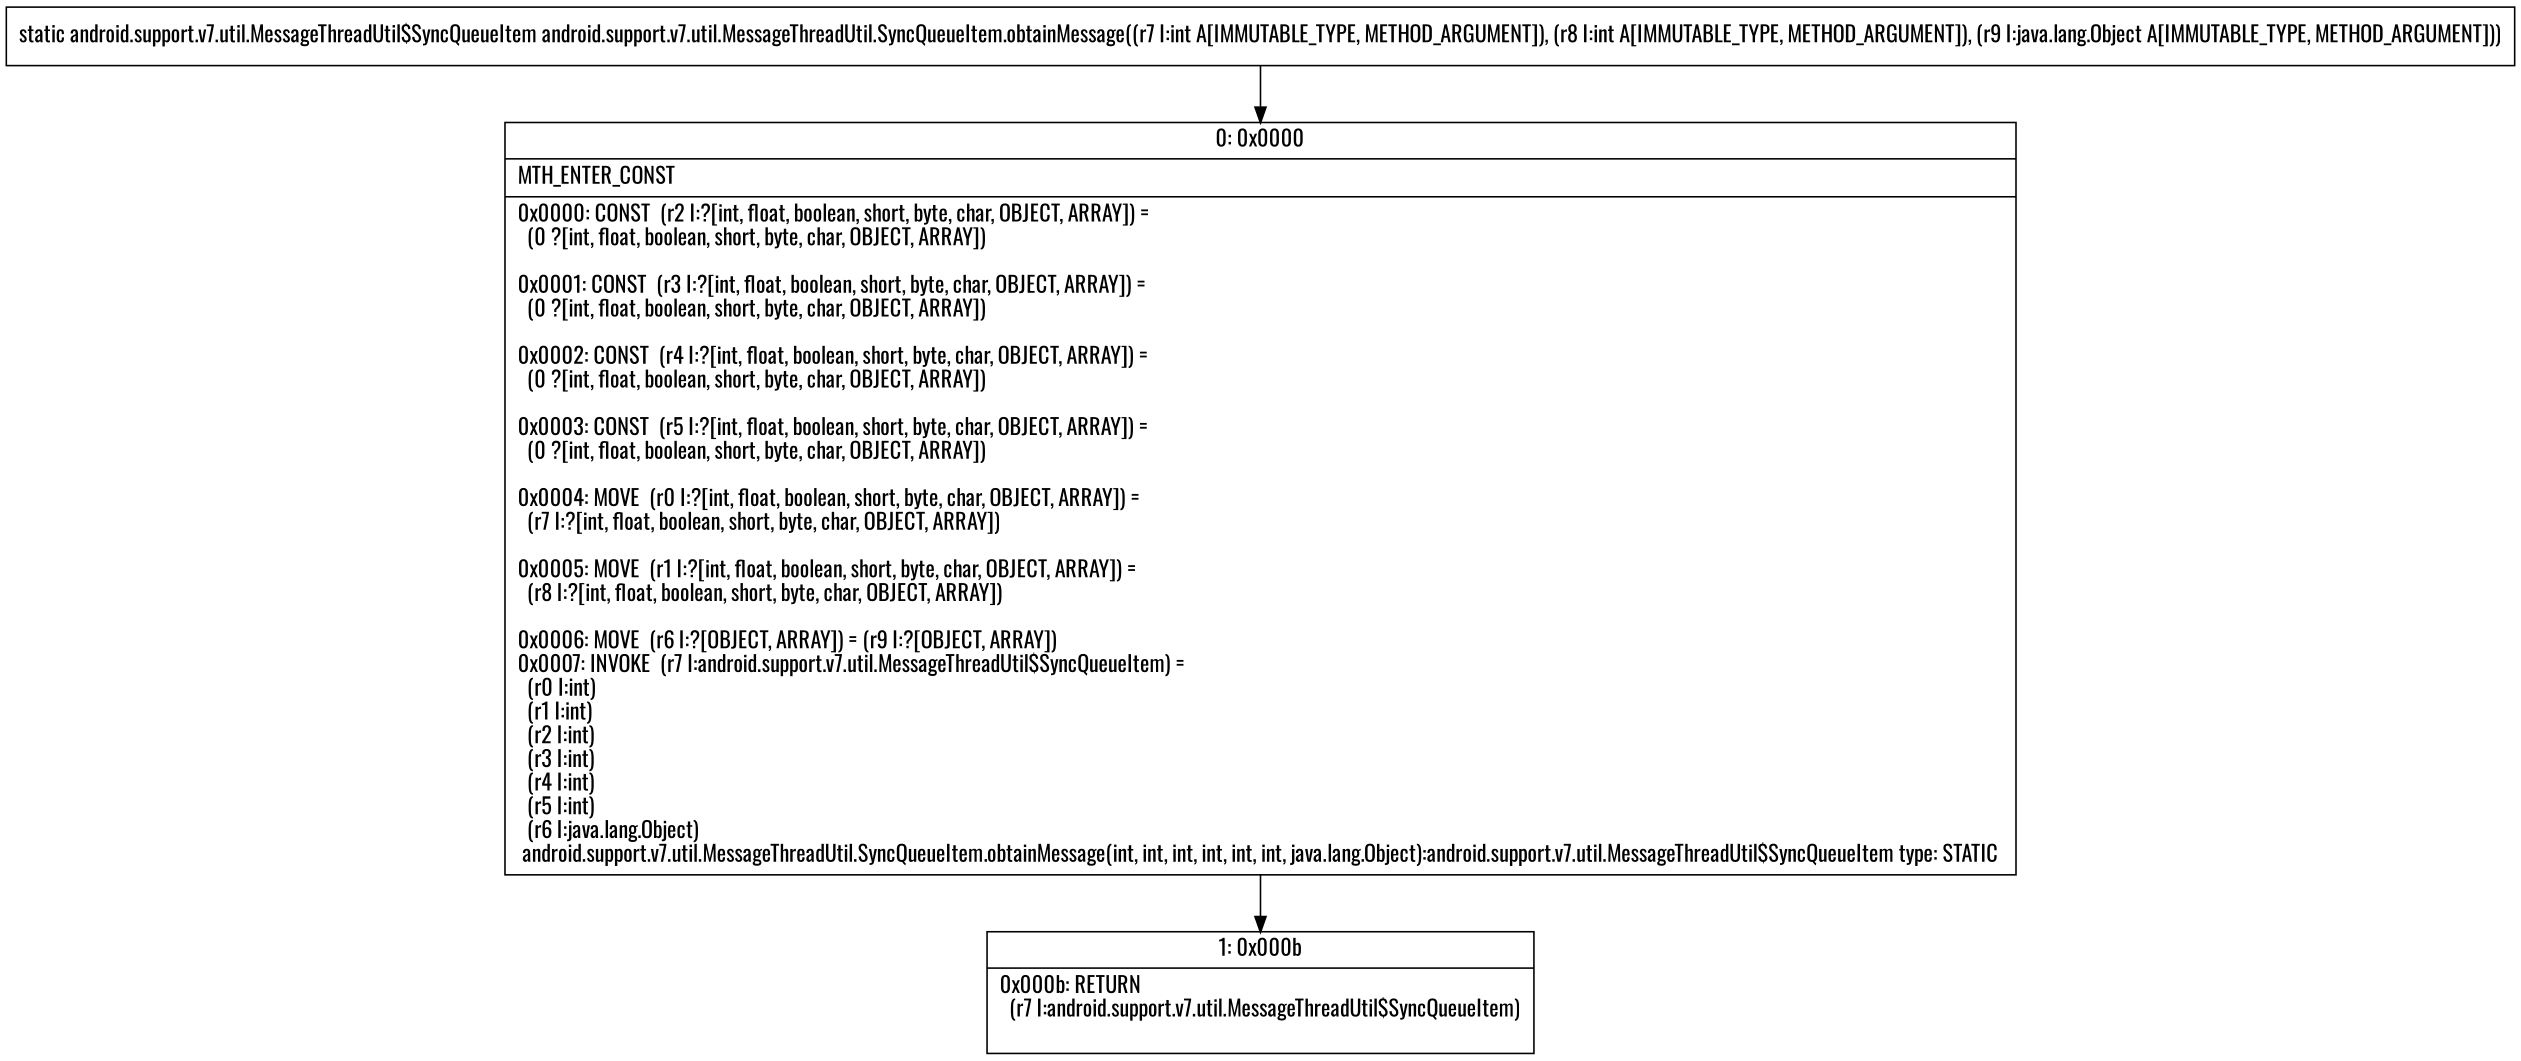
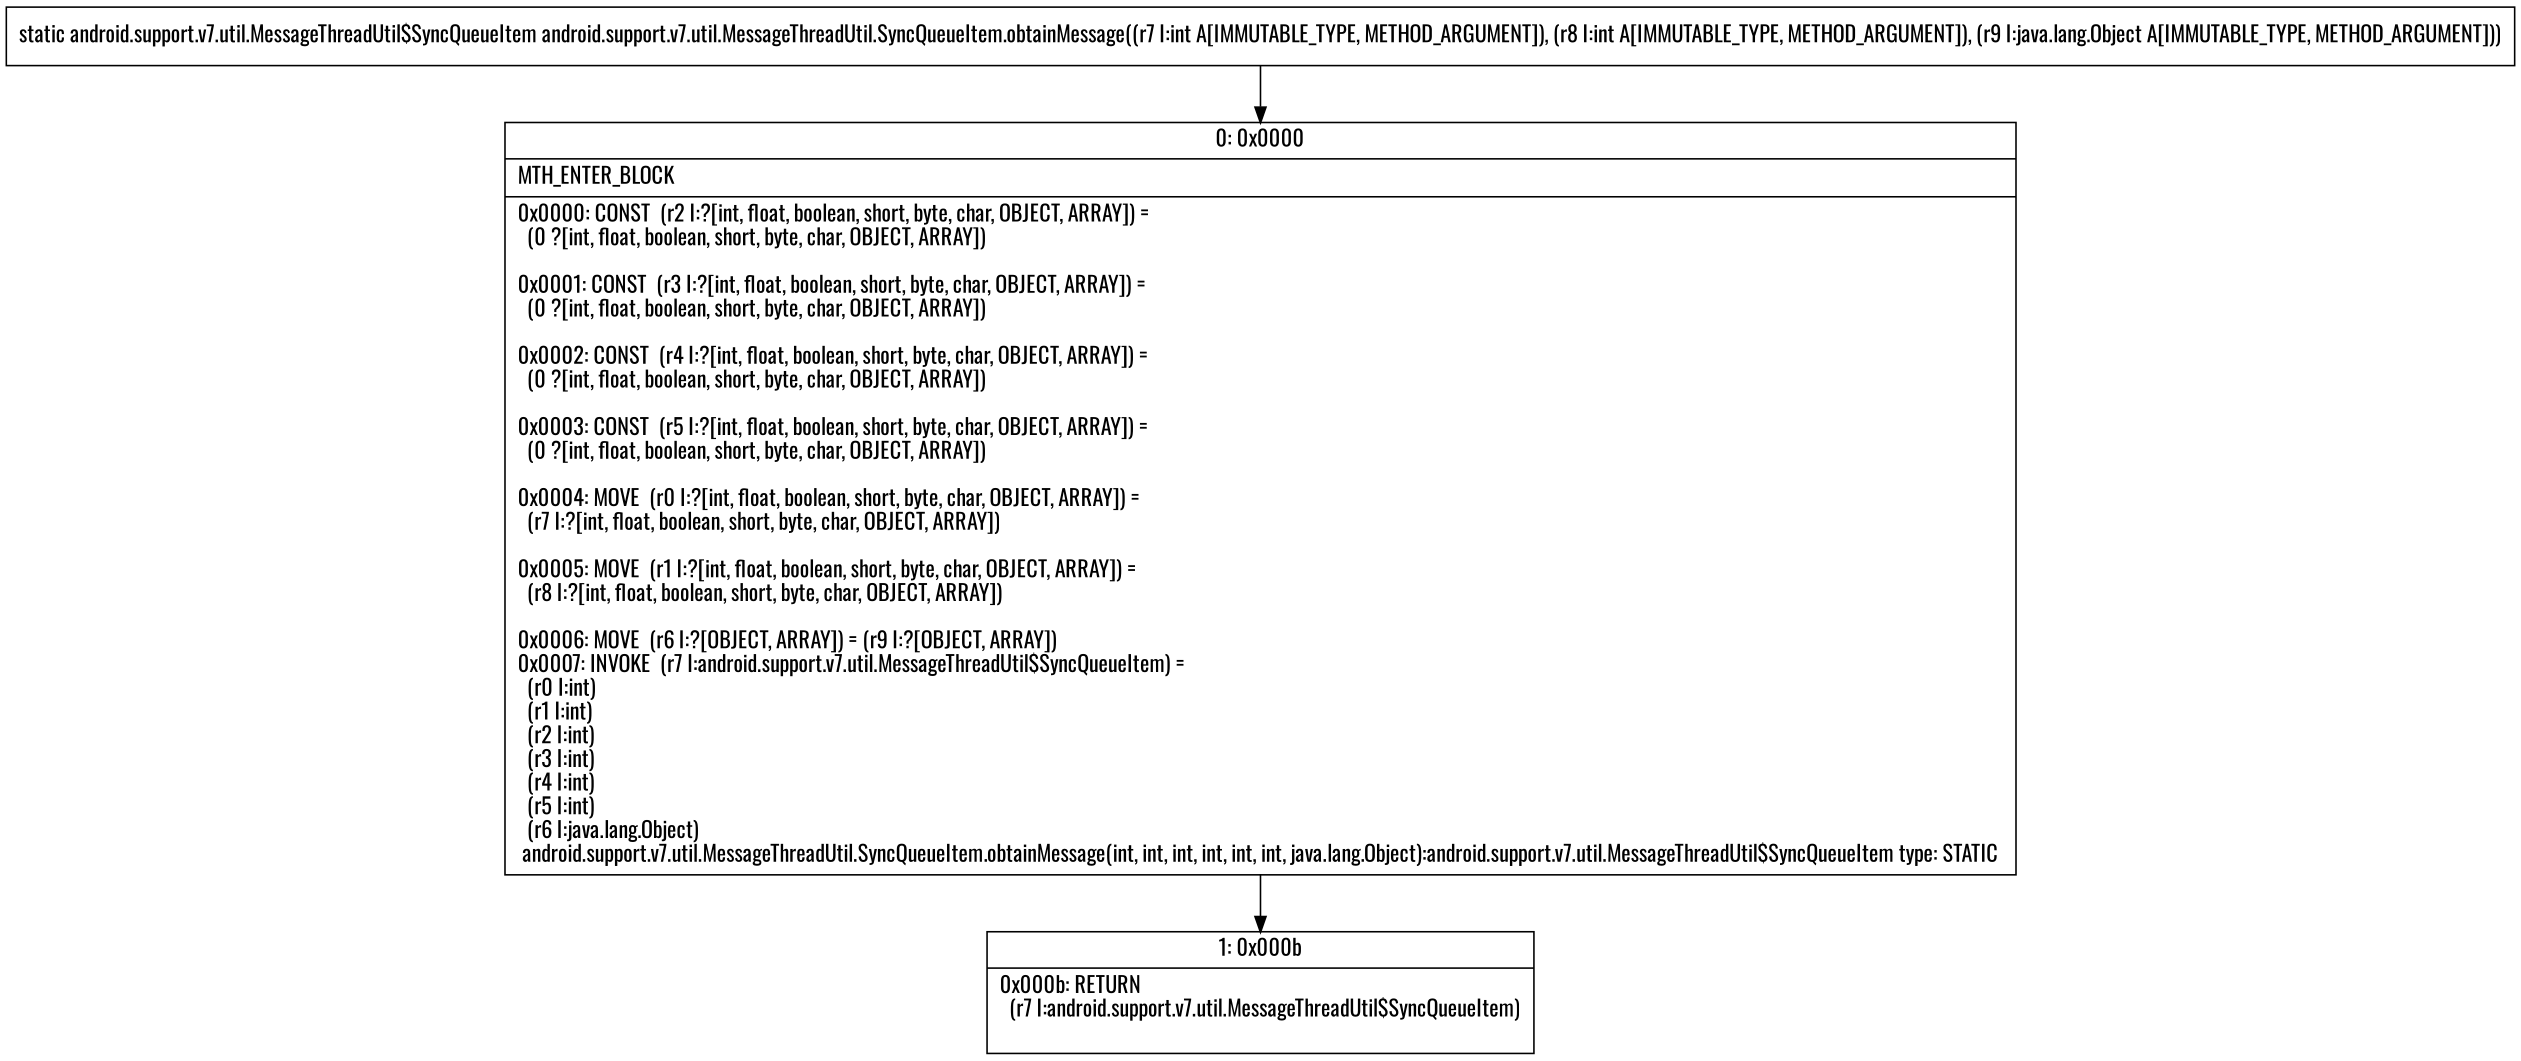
node "0: 0x0000": text "MTH_ENTER_CONST" -> "MTH_ENTER_BLOCK"
